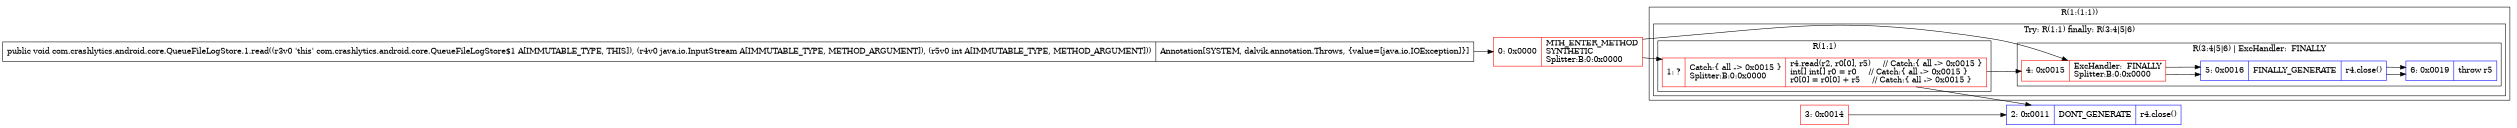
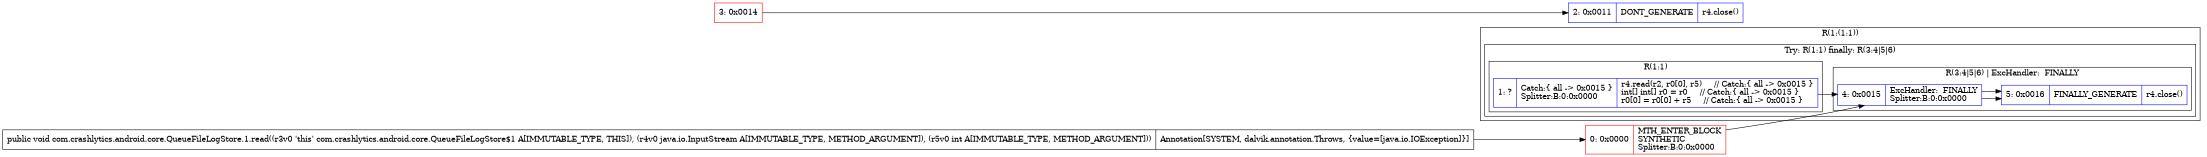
node "0: 0x0000": text "MTH_ENTER_METHOD" -> "MTH_ENTER_BLOCK"
edge "0: 0x0000" -> "1: ?": removed
node "4: 0x0015": color red -> blue
node "6: 0x0019": removed
node "1: ?": color red -> blue
edge "1: ?" -> "2: 0x0011": removed
